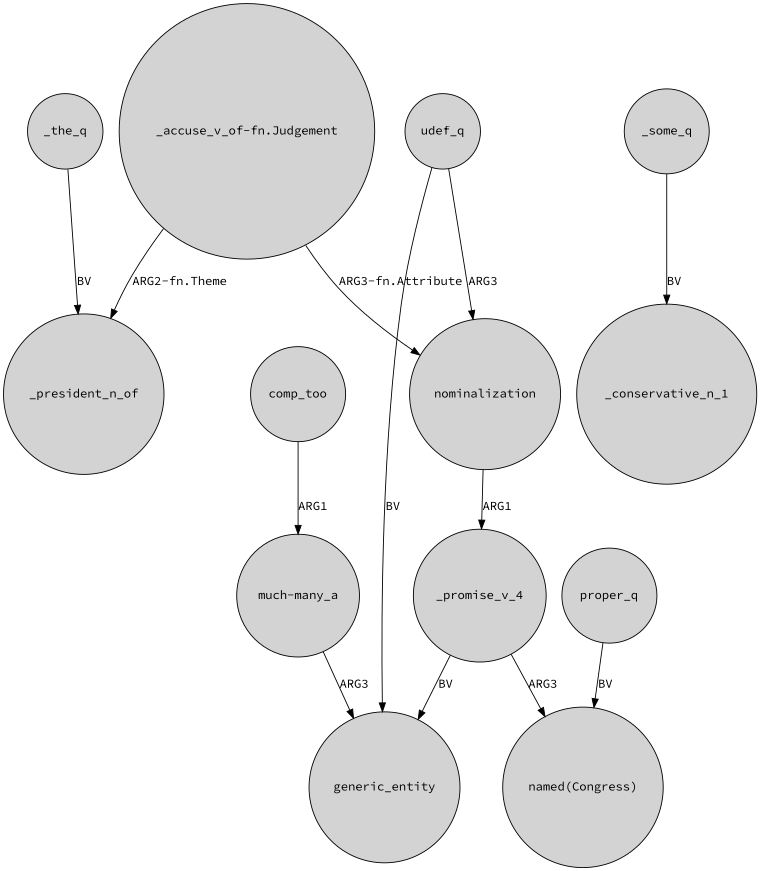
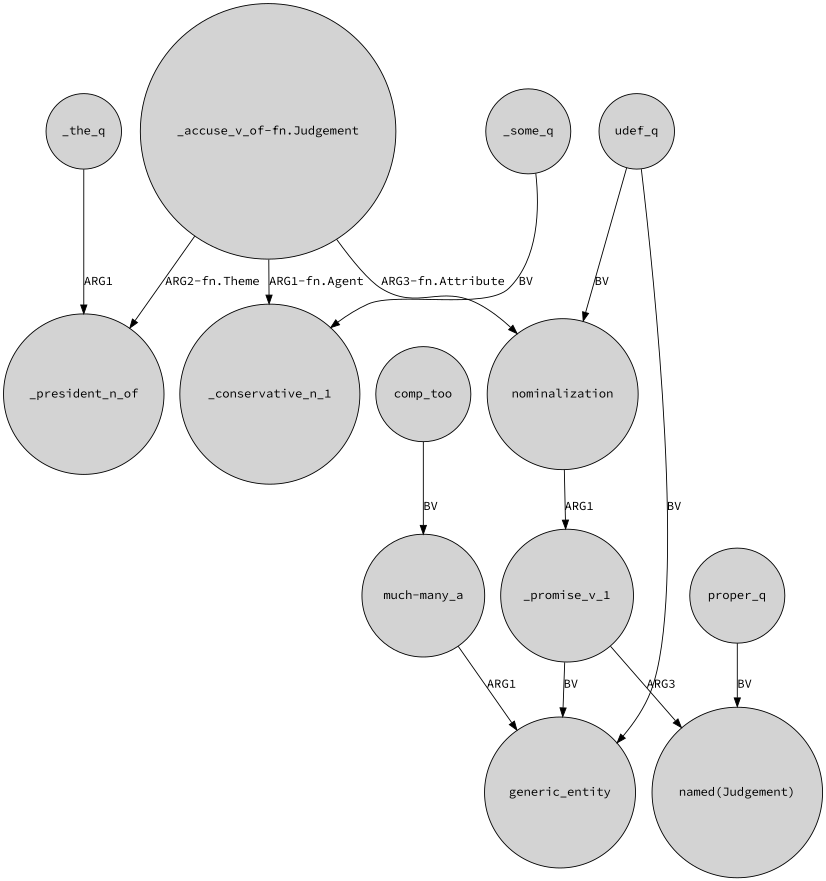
edge "_accuse_v_of-fn.Judgement" -> "_conservative_n_1": added, label "ARG1-fn.Agent"
edge "_the_q" -> "_president_n_of": label "BV" -> "ARG1"
edge "udef_q" -> "nominalization": label "ARG3" -> "BV"
edge "comp_too" -> "much-many_a": label "ARG1" -> "BV"
node "_promise_v_4": label "_promise_v_4" -> "_promise_v_1"
edge "much-many_a" -> "generic_entity": label "ARG3" -> "ARG1"
node "named(Congress)": label "named(Congress)" -> "named(Judgement)"
